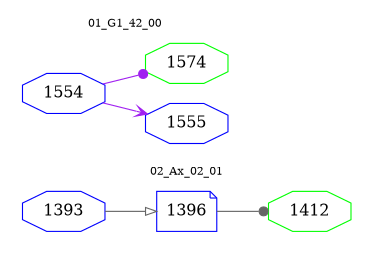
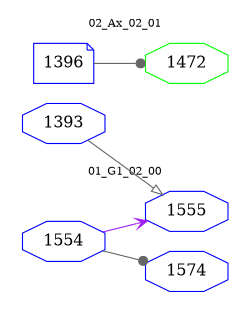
cluster "01_G1_42_00": label "01_G1_42_00" -> "01_G1_02_00"
node "1574": color green -> blue
edge "1554" -> "1574": color purple -> gray40
edge "1393" -> "1396": now "1393" -> "1555"
node "1412": label "1412" -> "1472"
